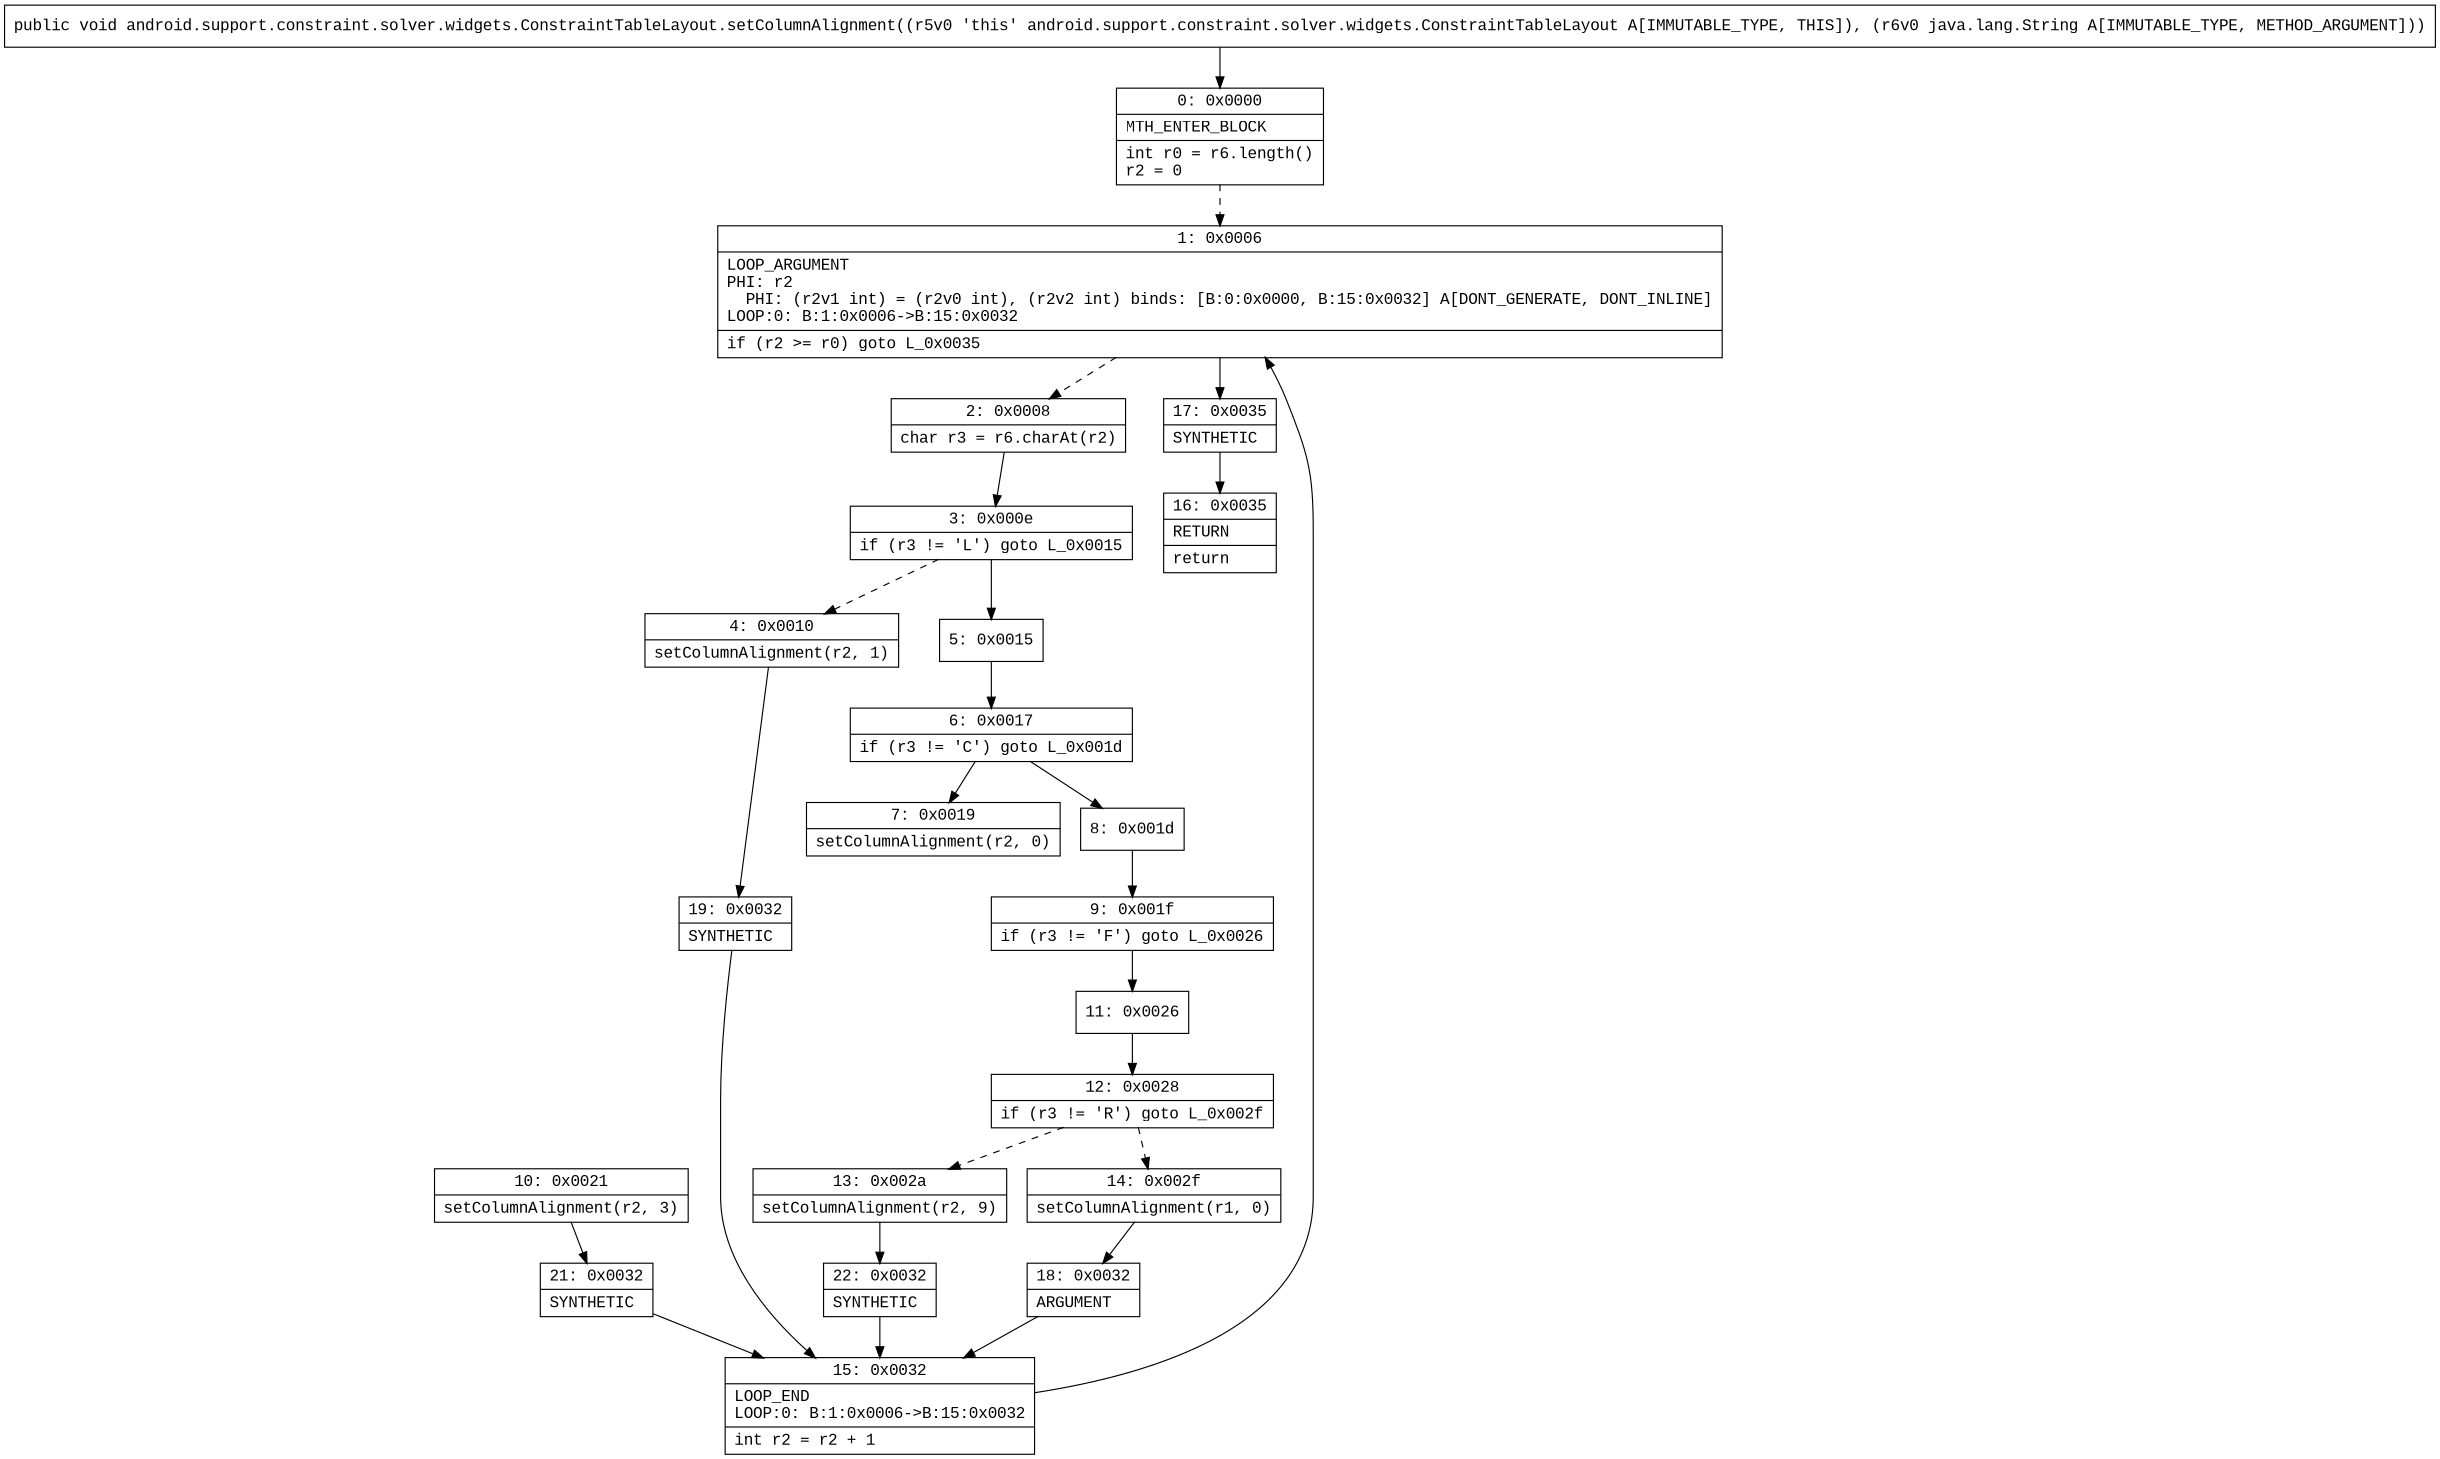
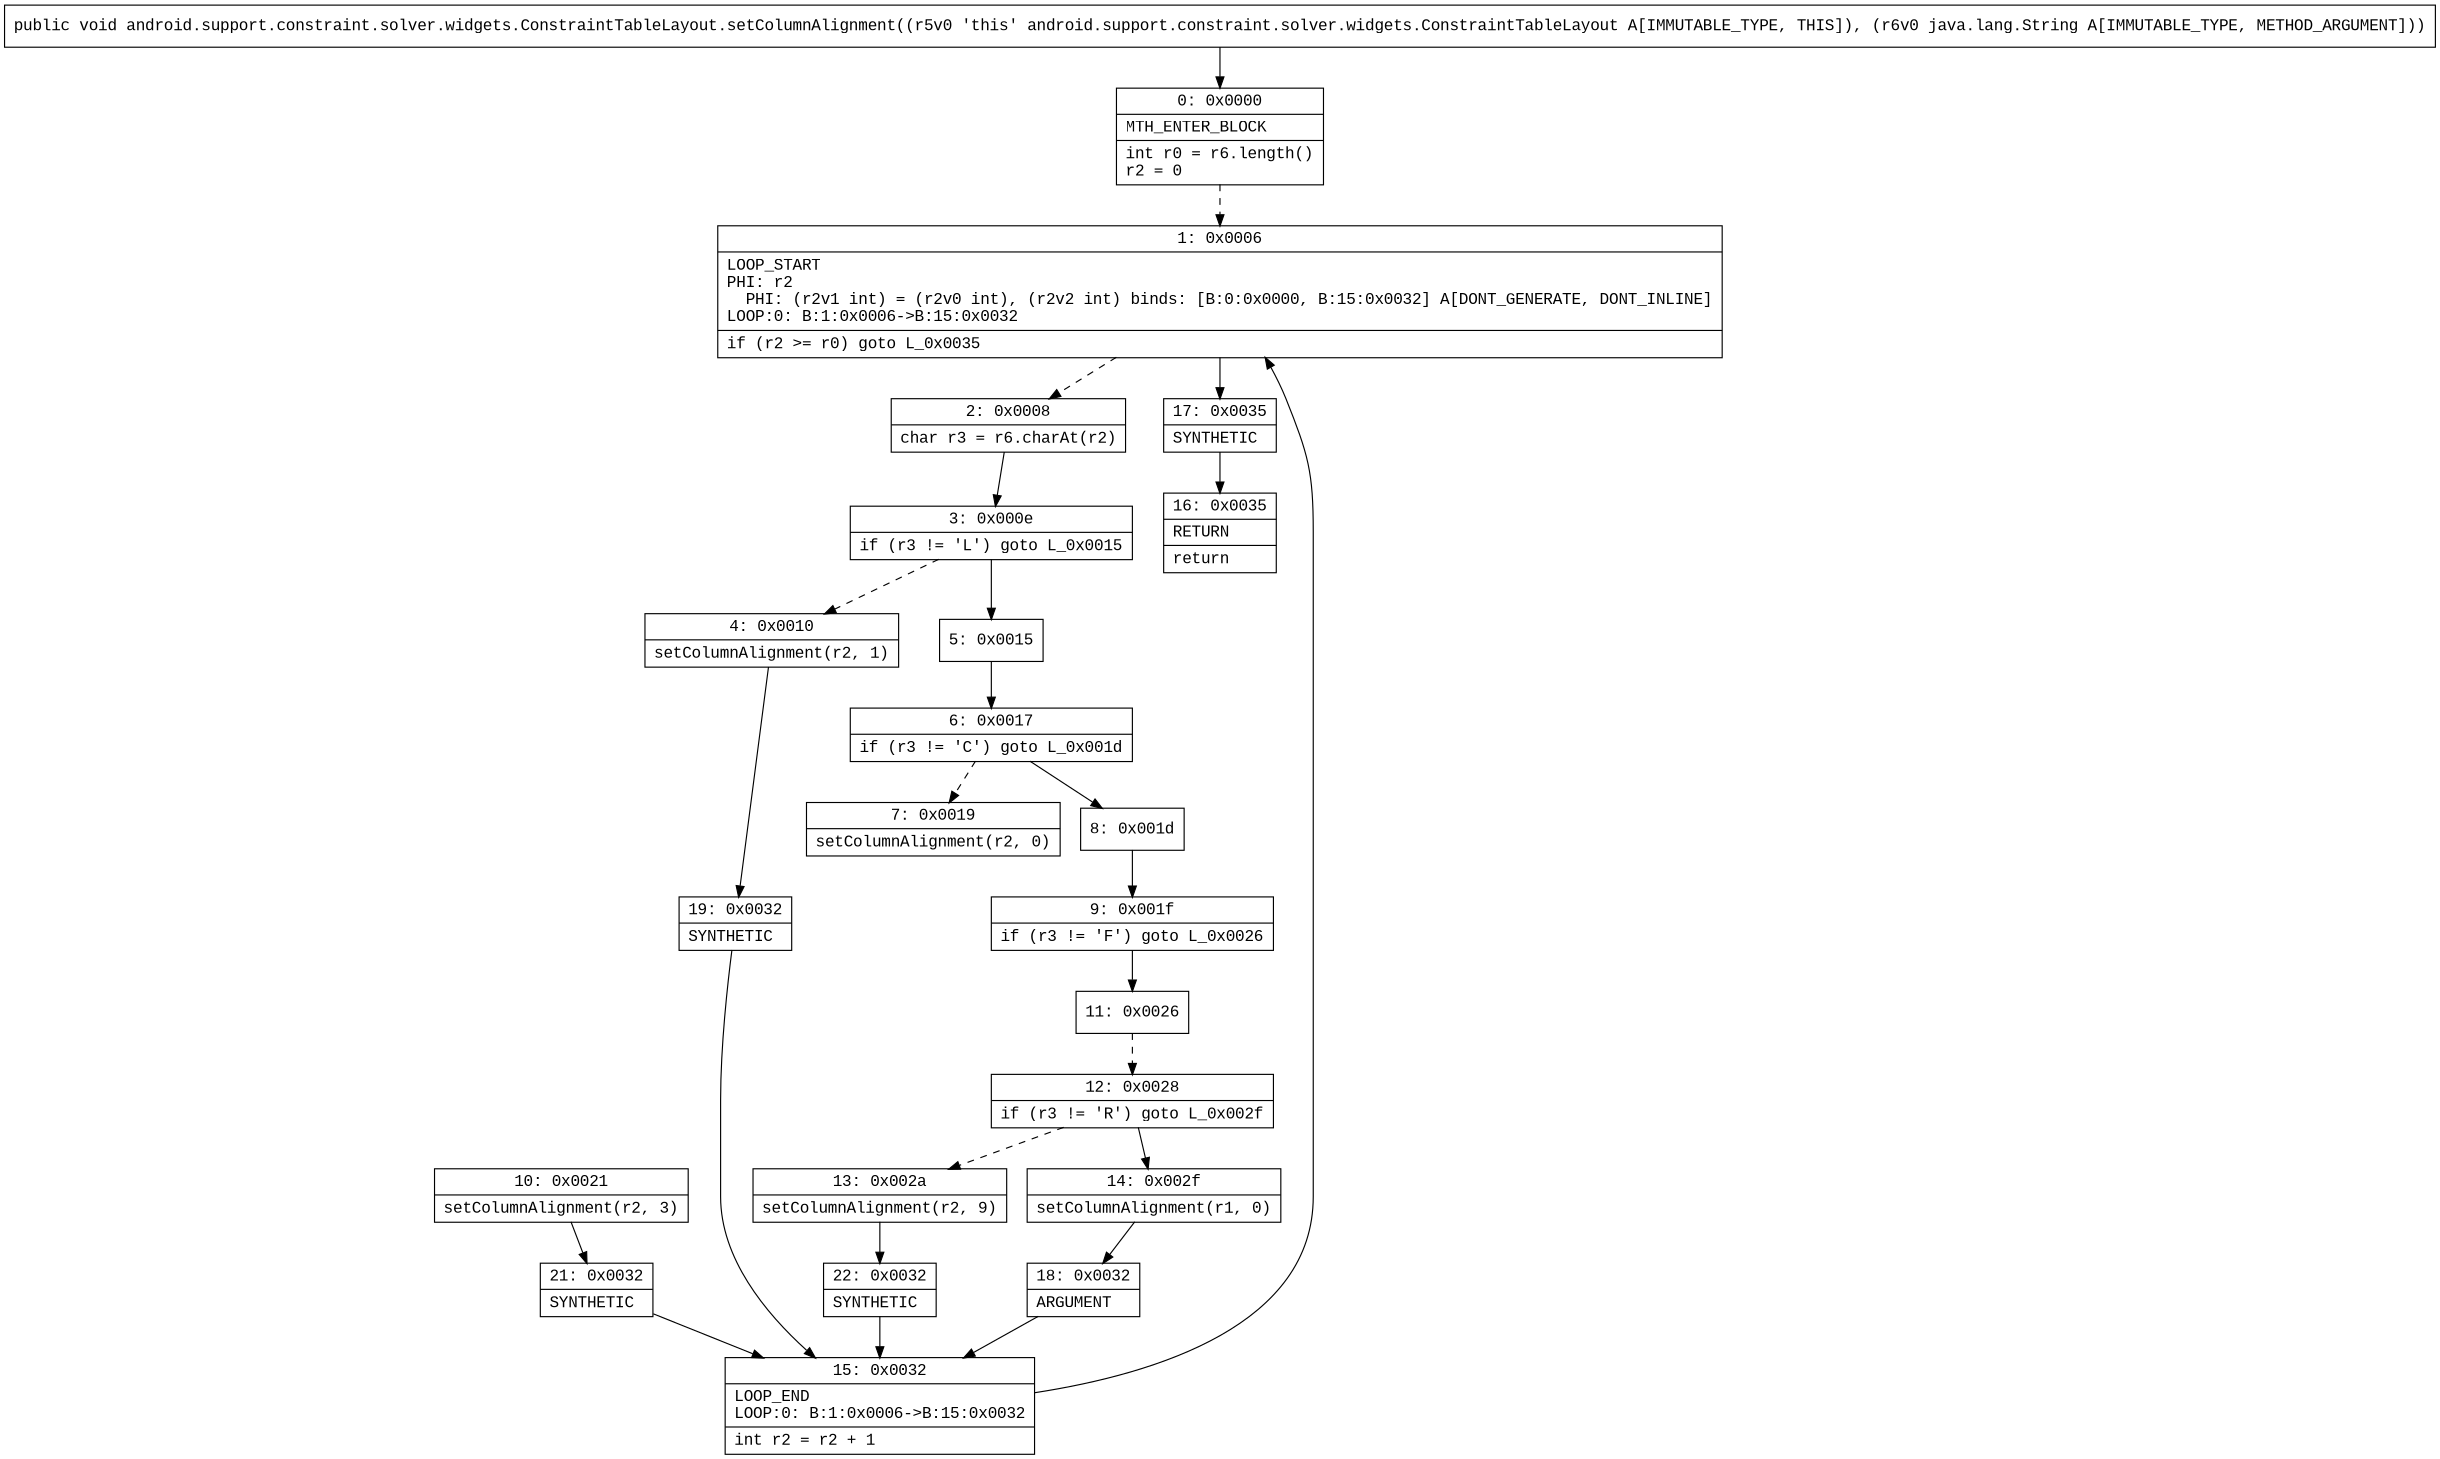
node "1: 0x0006": text "LOOP_ARGUMENT" -> "LOOP_START"
edge "6: 0x0017" -> "7: 0x0019": style solid -> dashed
edge "11: 0x0026" -> "12: 0x0028": style solid -> dashed
edge "12: 0x0028" -> "14: 0x002f": style dashed -> solid
